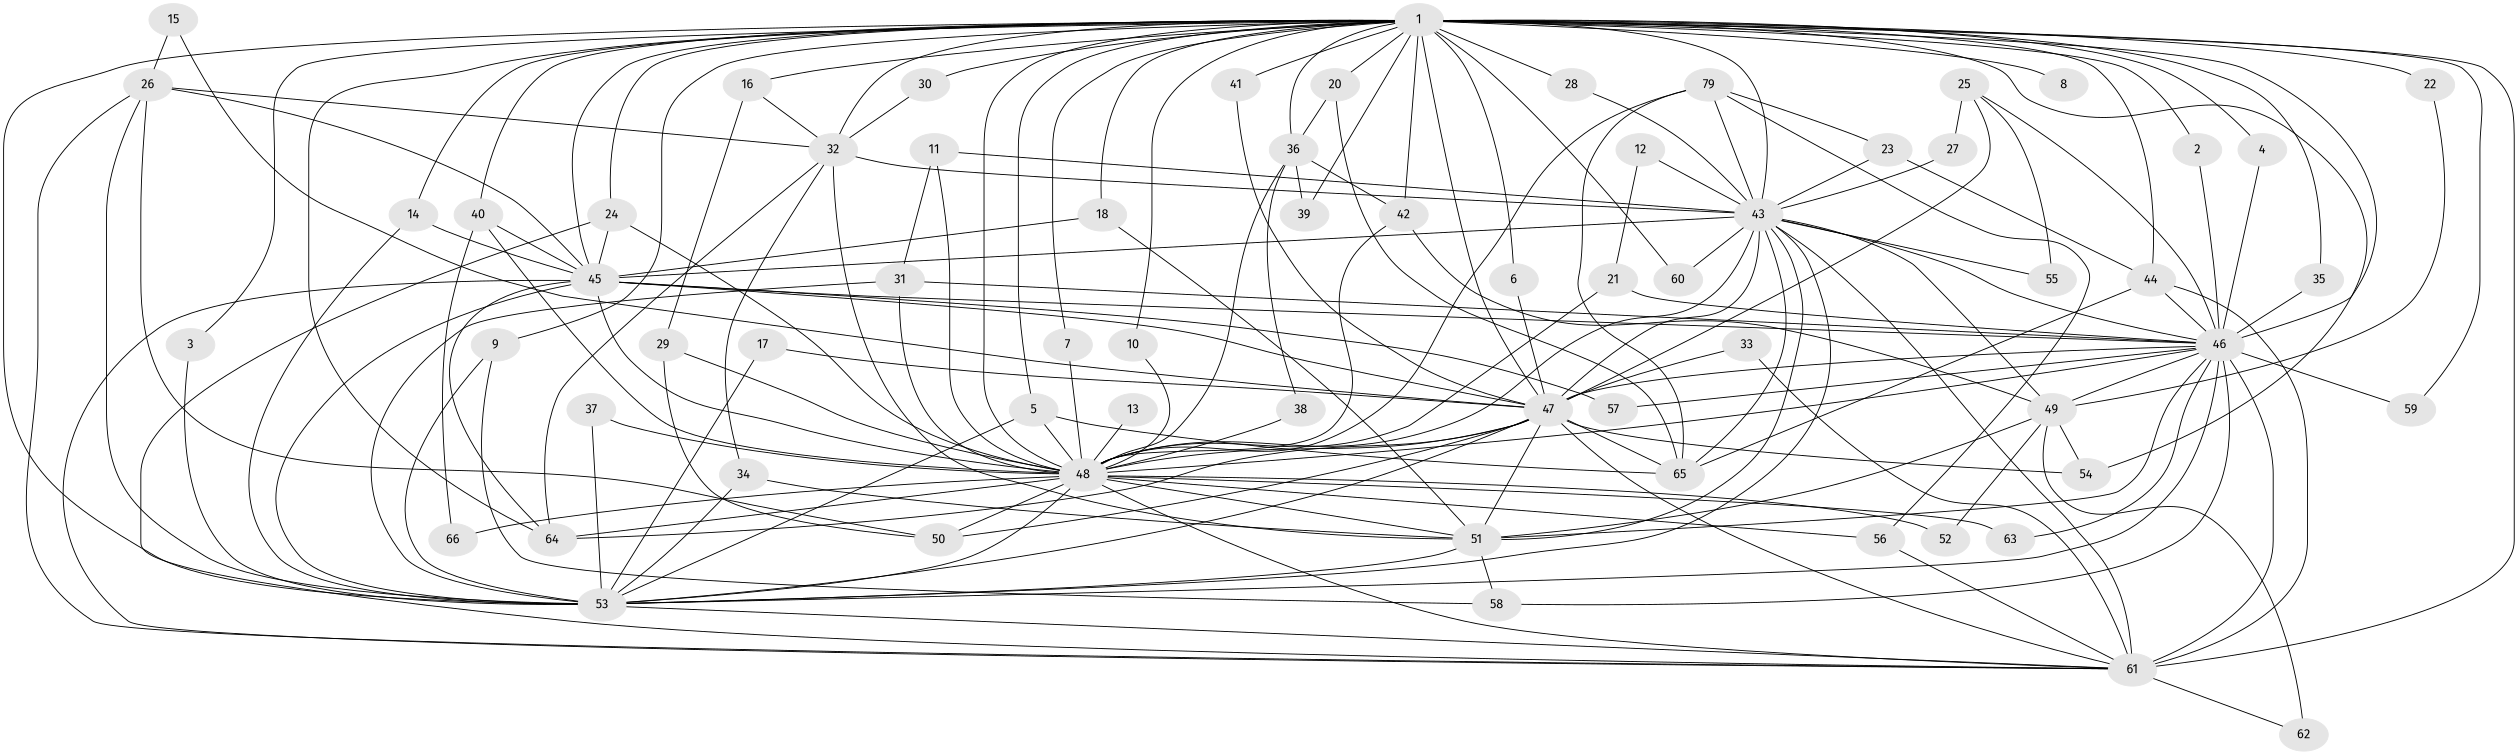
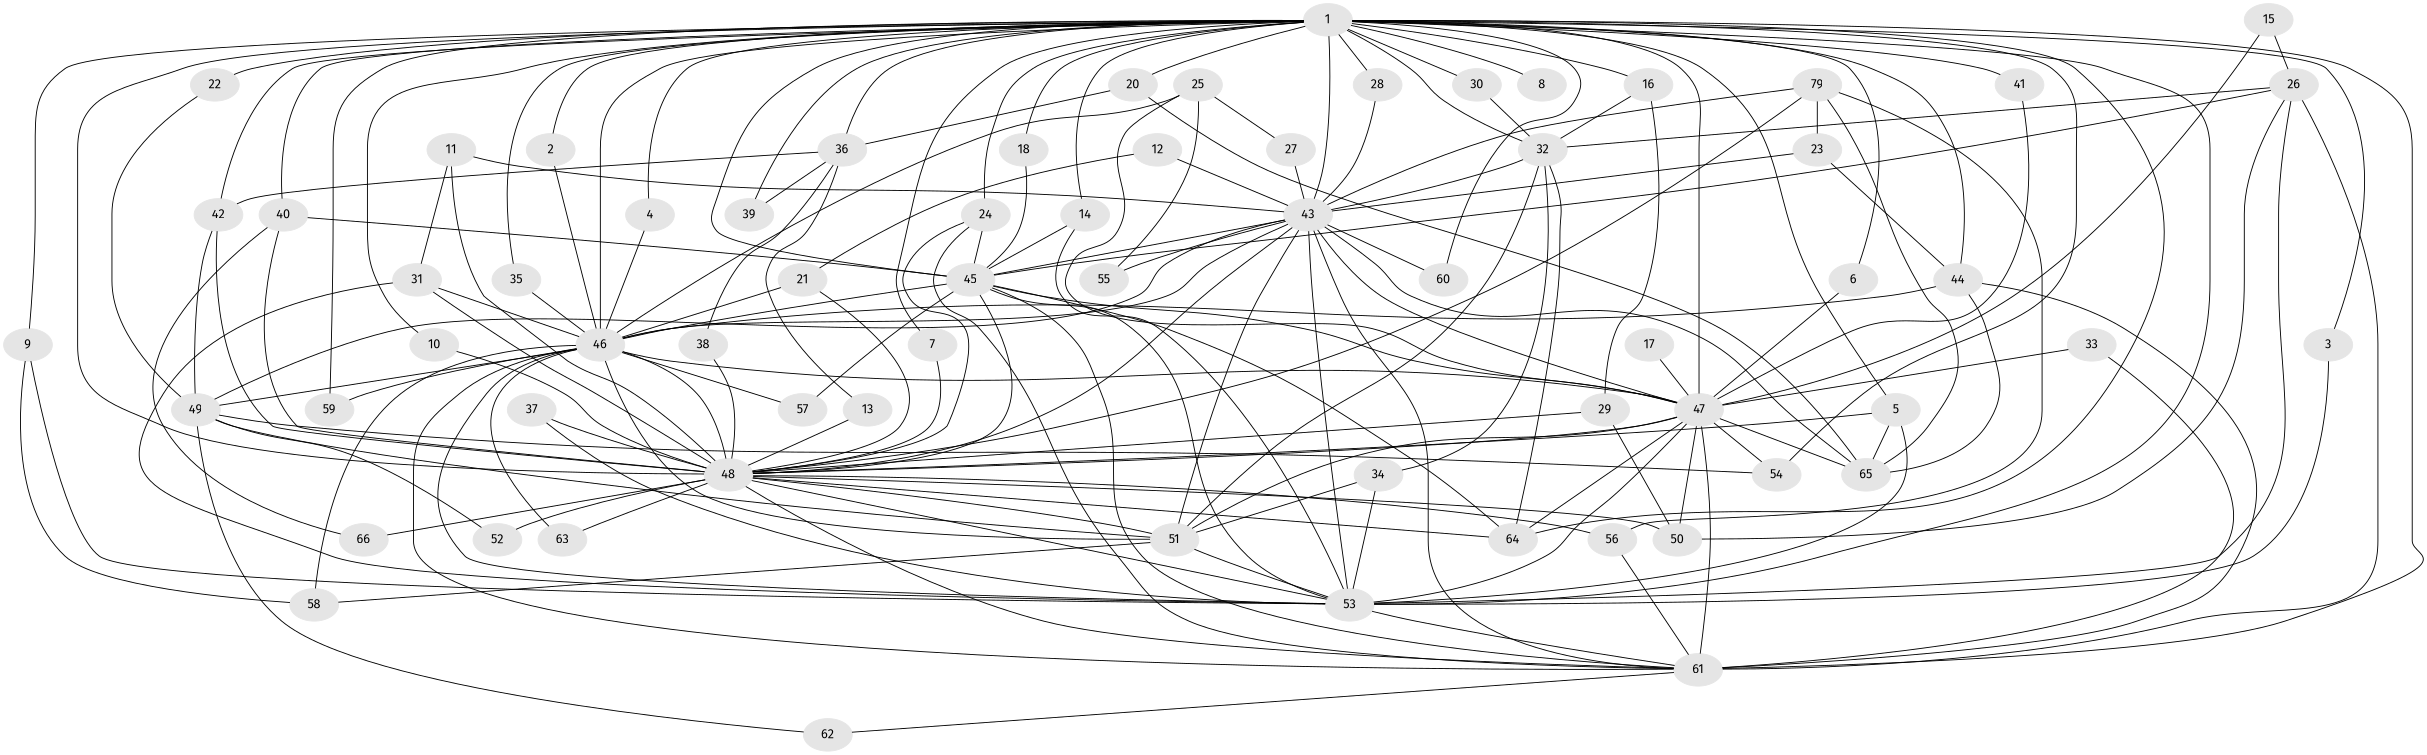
edge "36" -- "48": now "36" -- "13"
edge "18" -- "51": removed
edge "17" -- "53": removed
